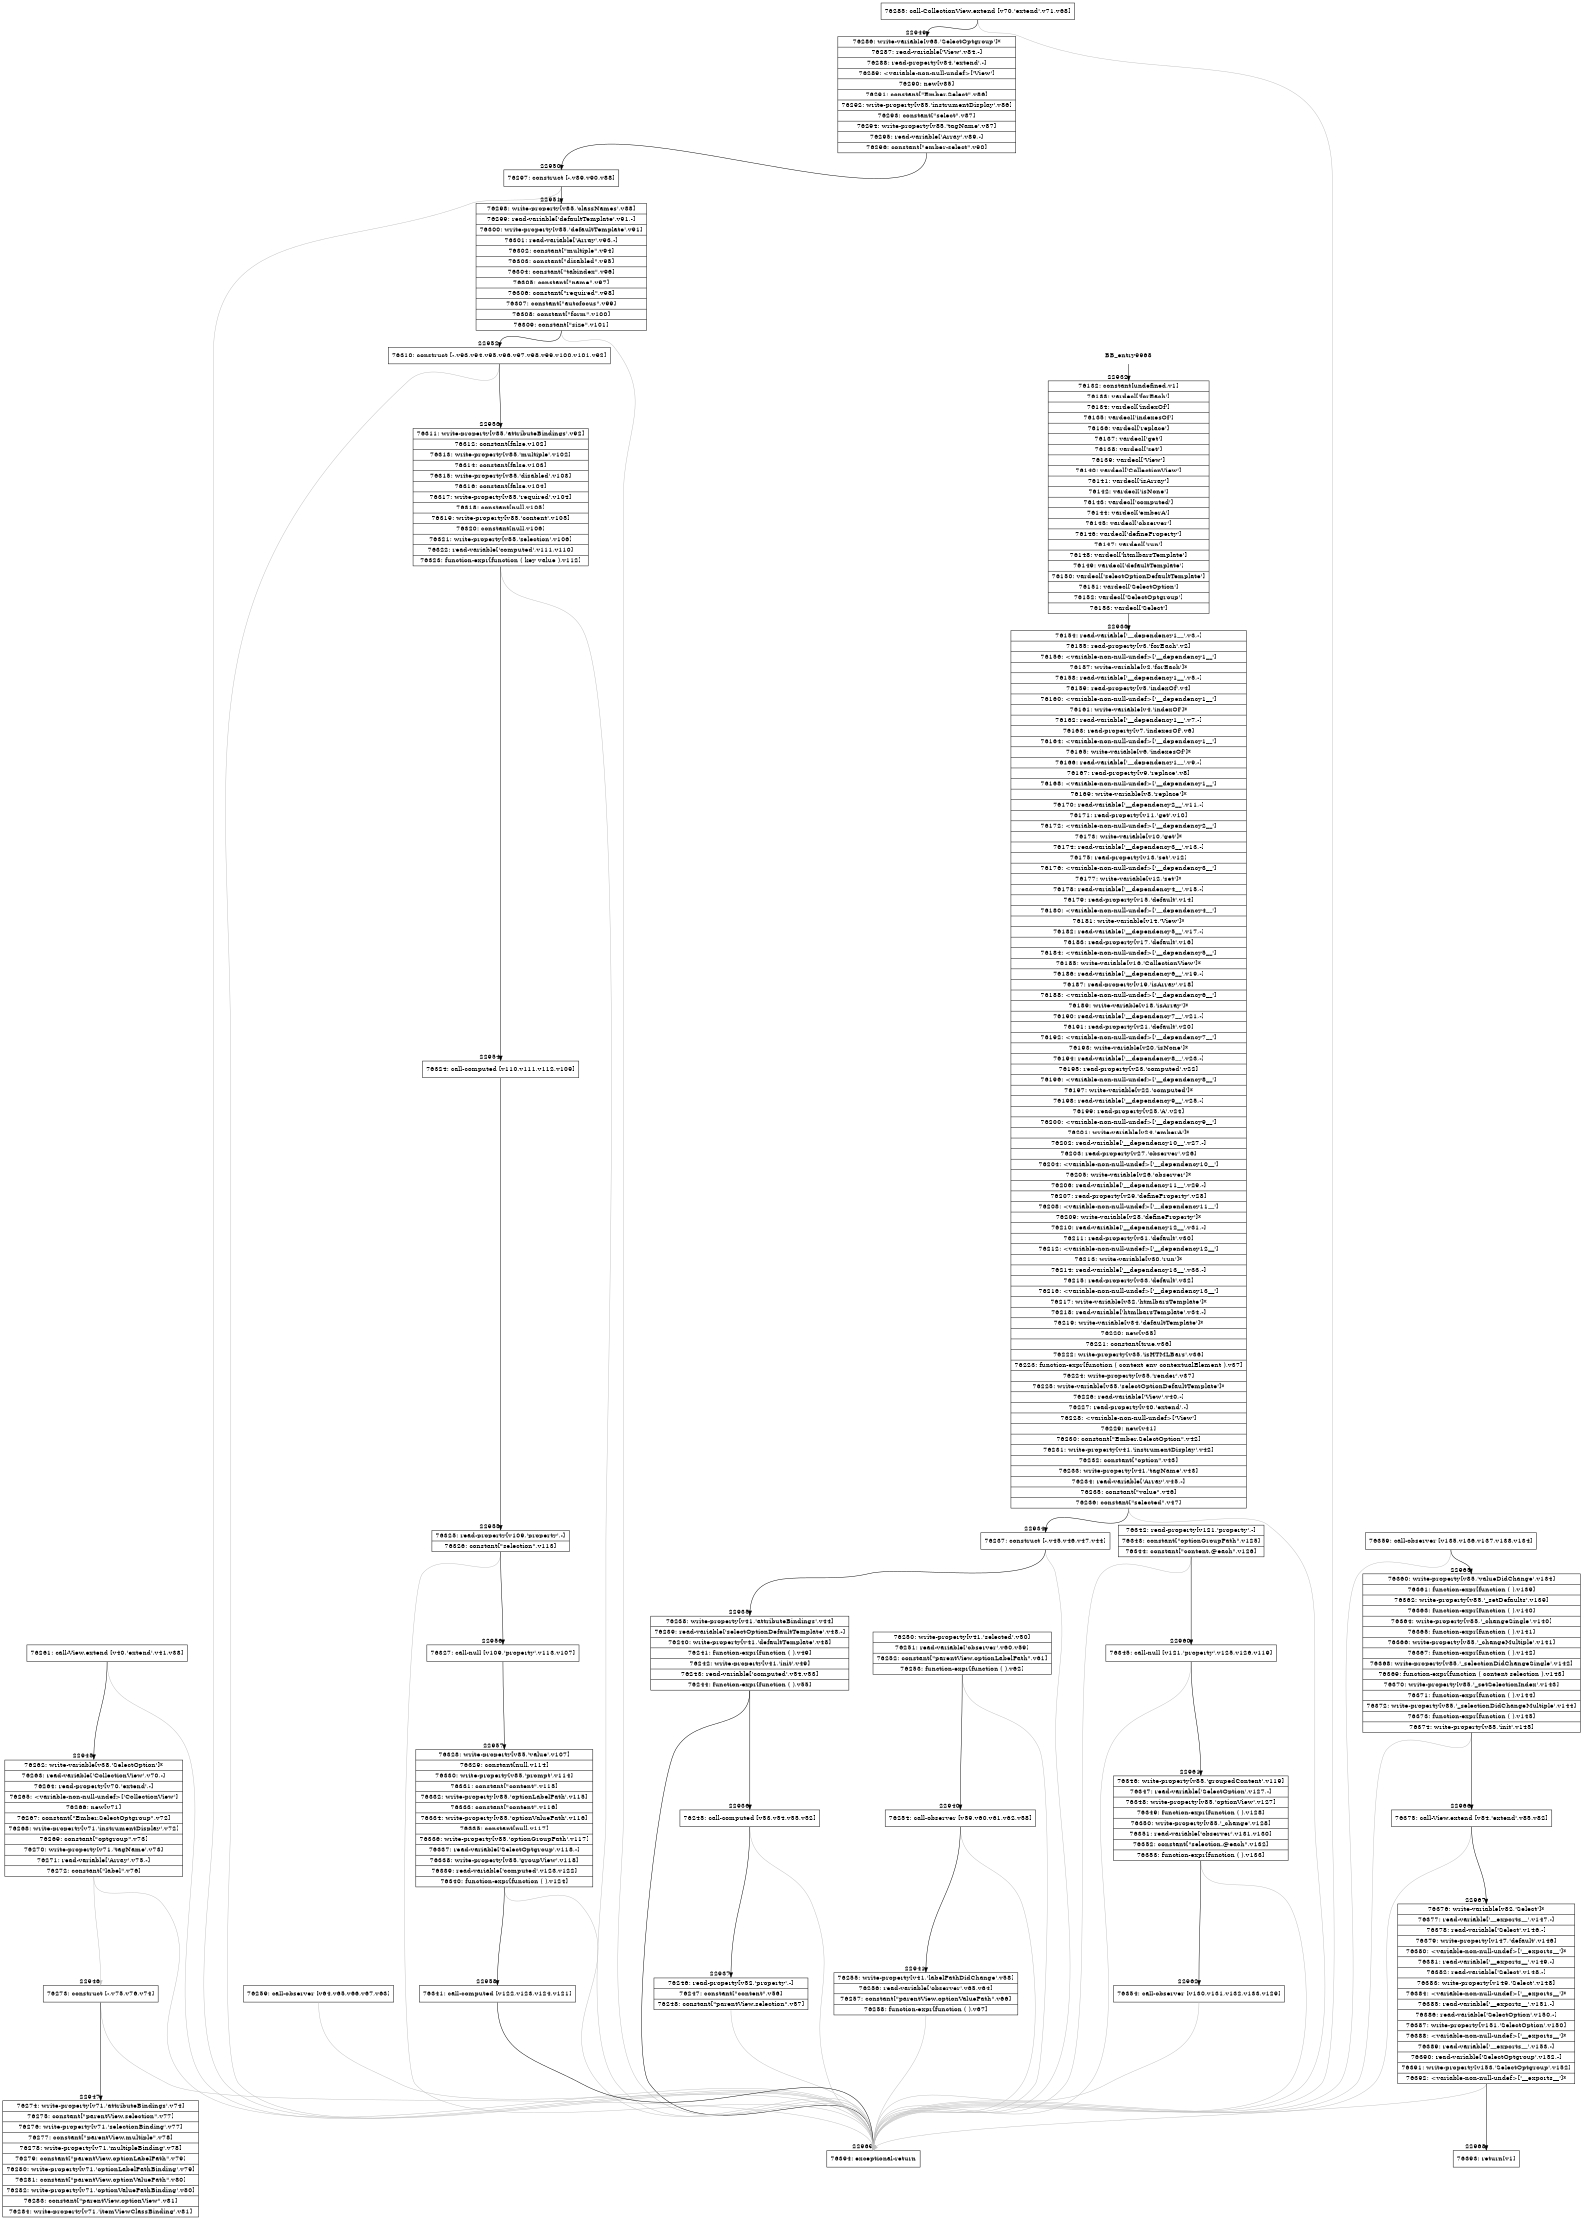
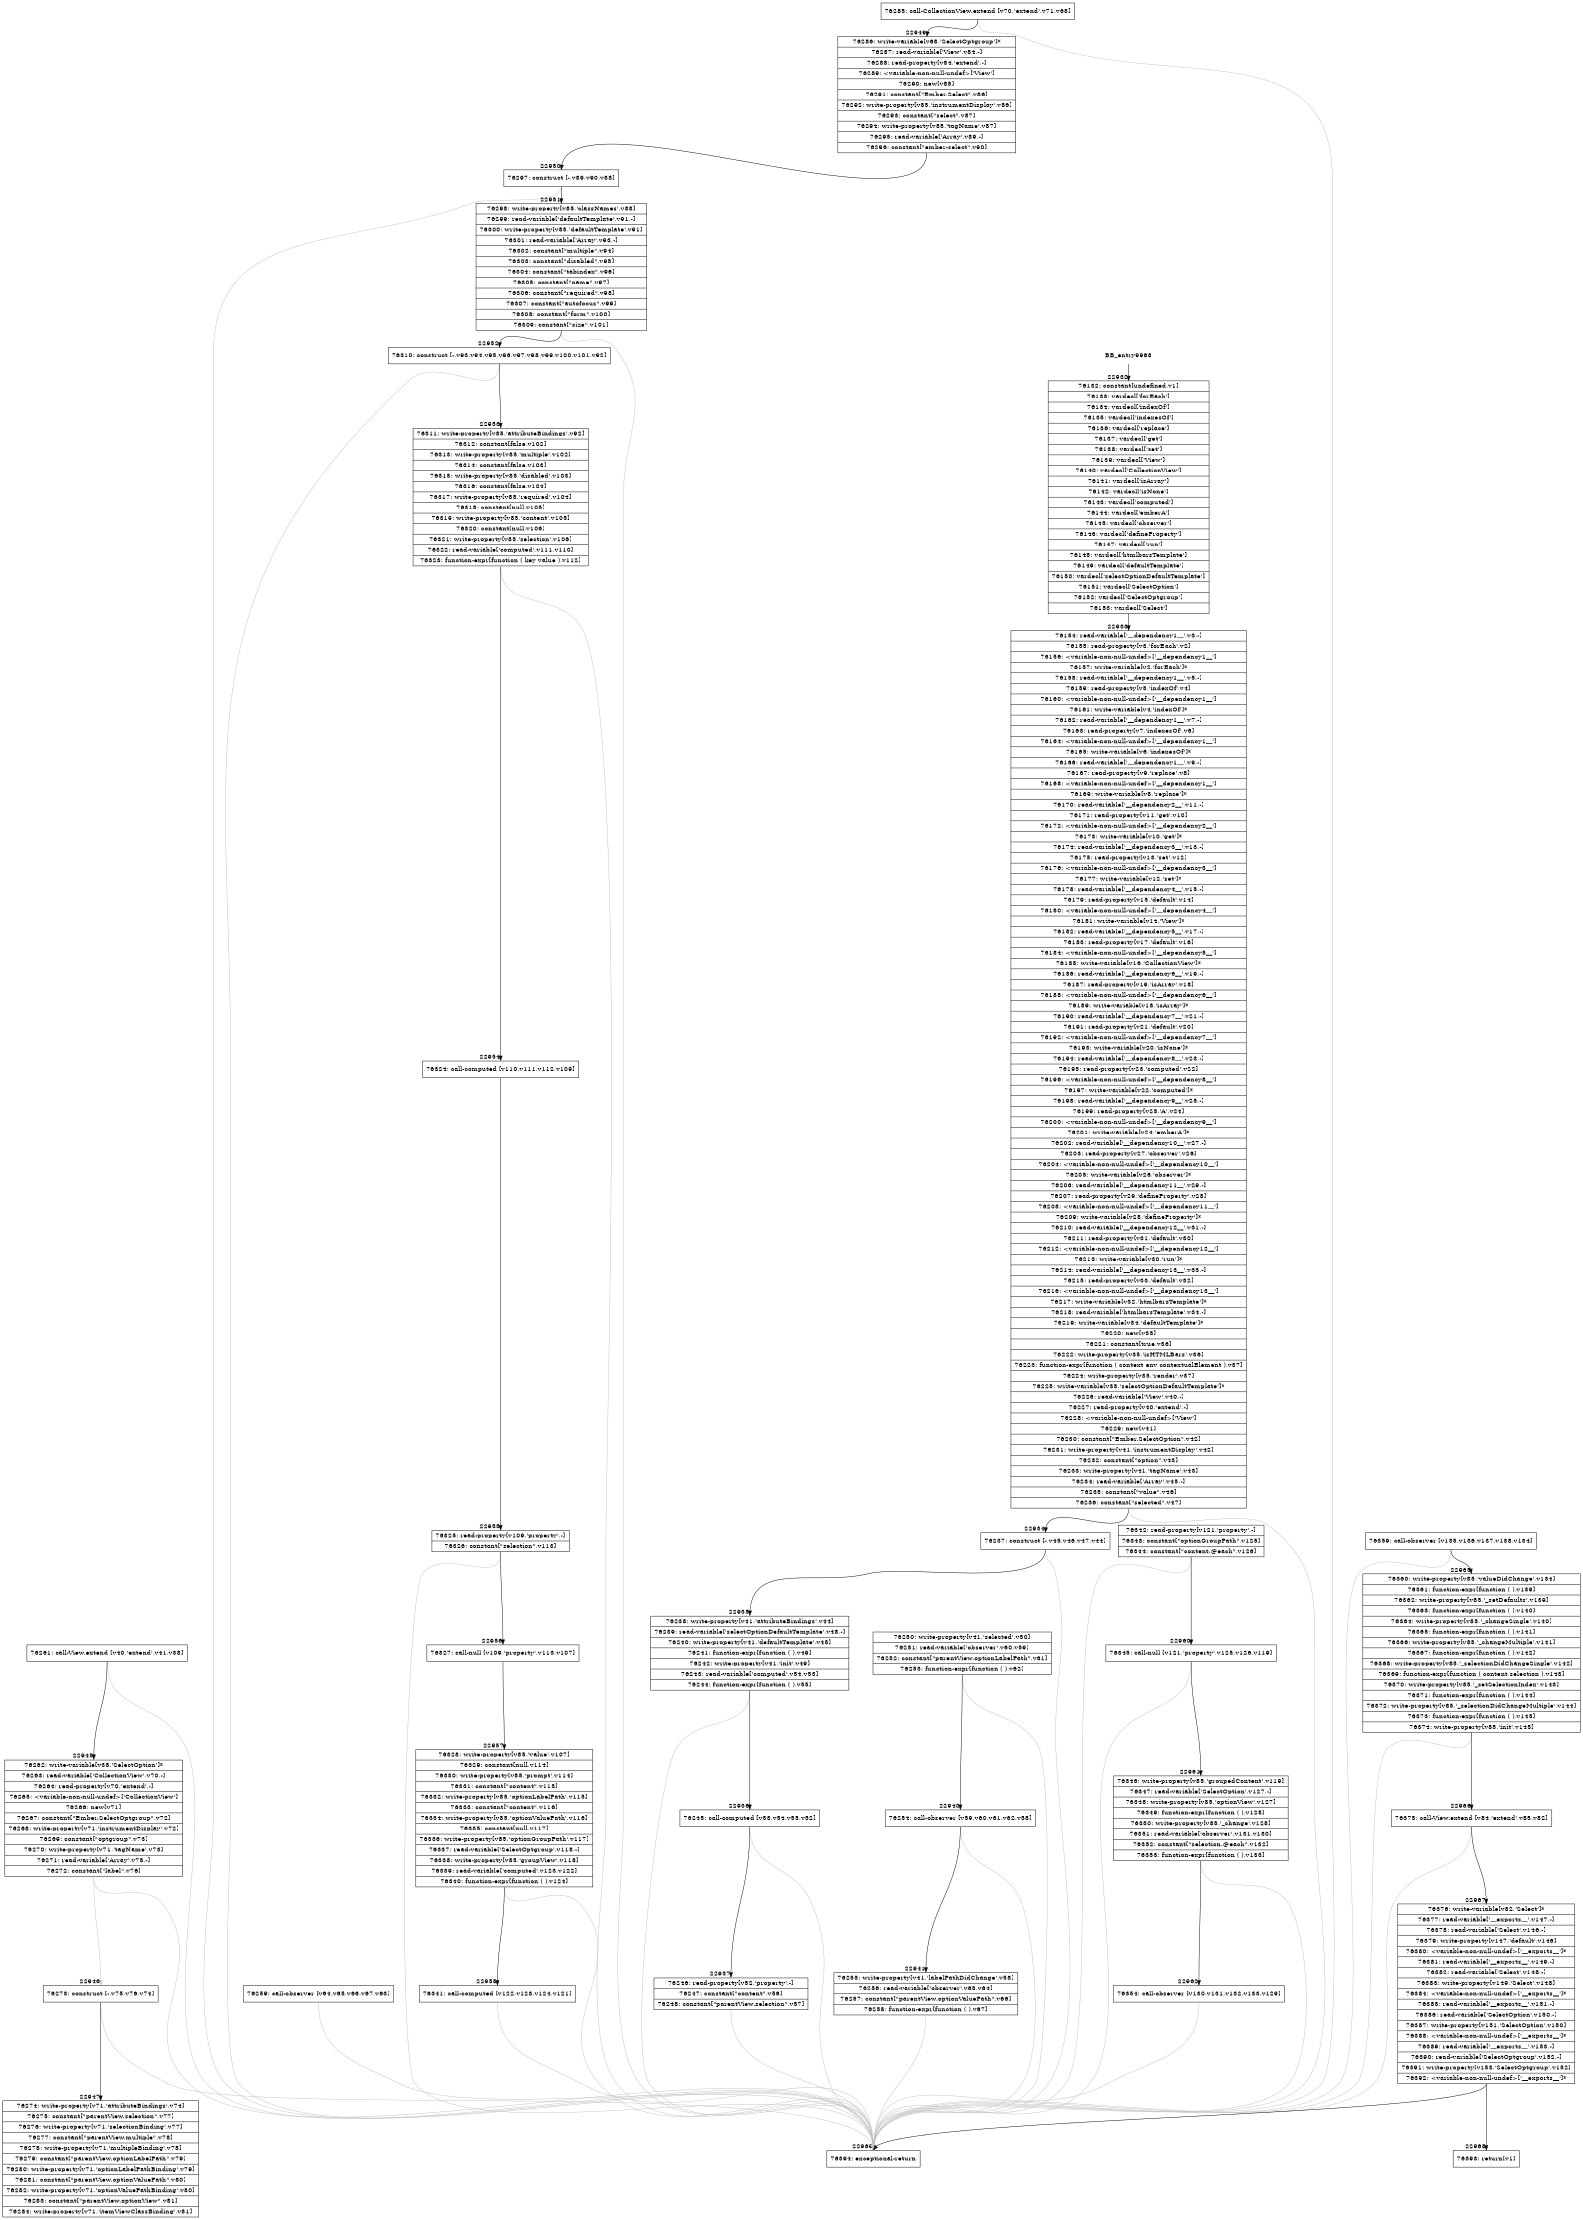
edge "76238: write-property[v41,'attributeBindings',v44]" -> "76394: exceptional-return": color black -> gray
edge "76341: call-computed [v122,v123,v124,v121]" -> "76394: exceptional-return": color black -> gray
edge "76376: write-variable[v82,'Select']*" -> "76394: exceptional-return": color gray -> black
